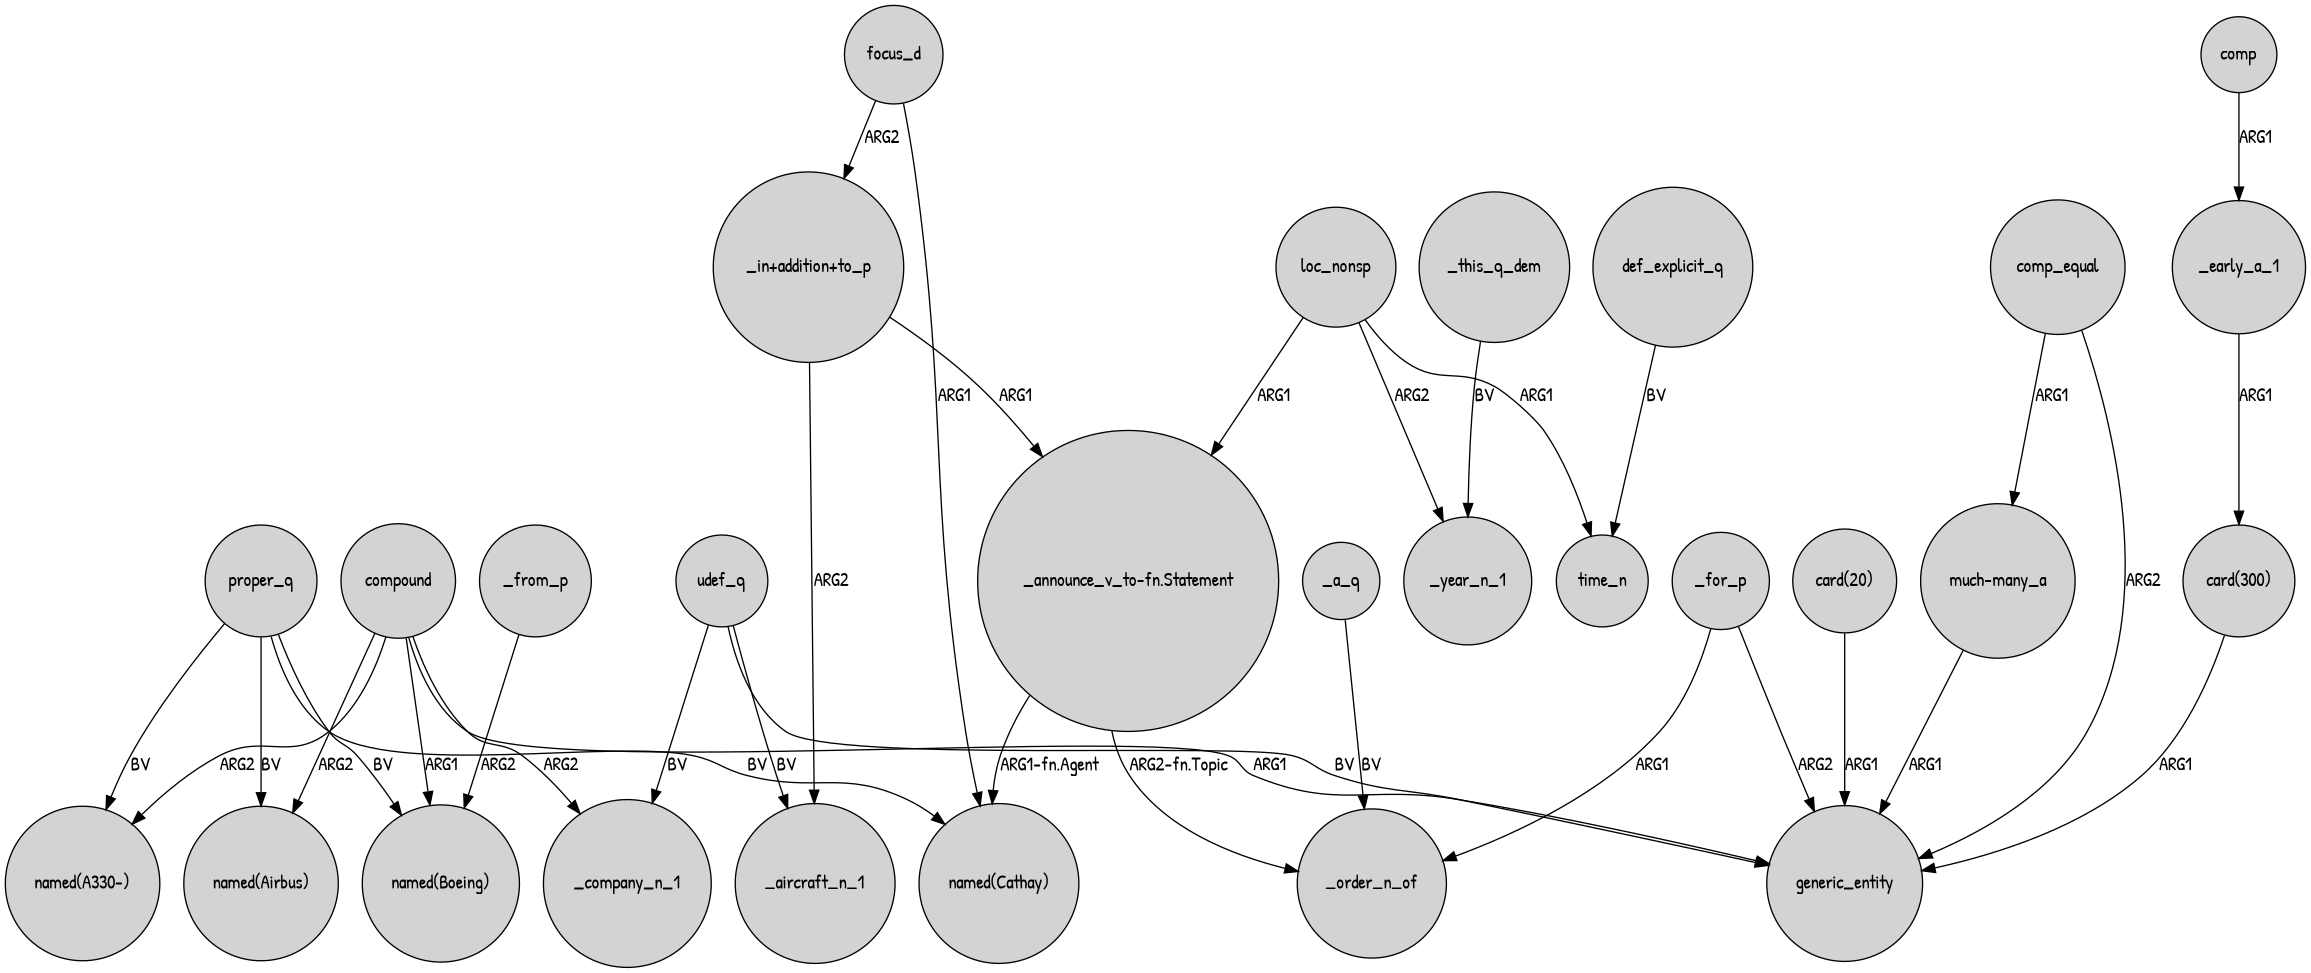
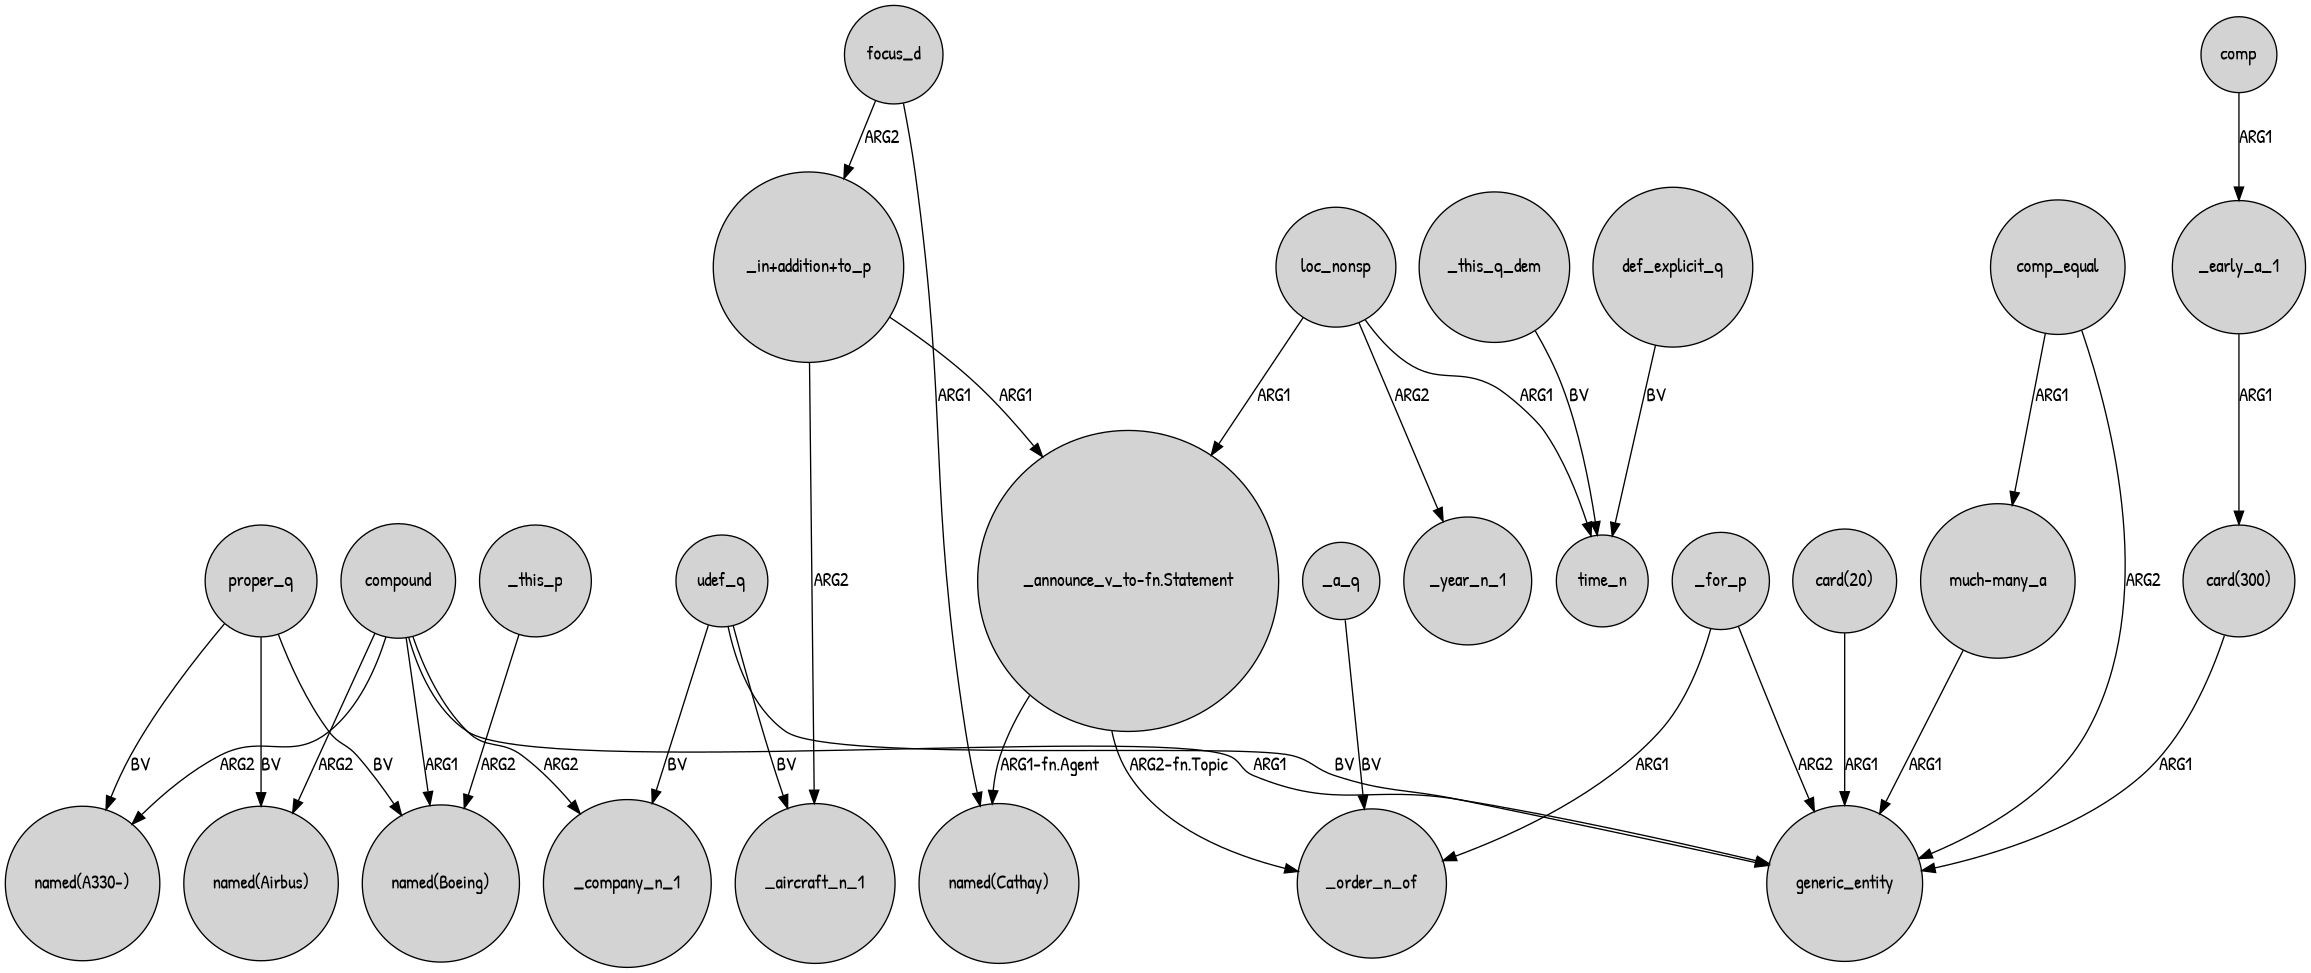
edge "_this_q_dem" -> "_year_n_1": now "_this_q_dem" -> "time_n"
node "_from_p": label "_from_p" -> "_this_p"
edge "proper_q" -> "named(Cathay)": removed, label "BV"
